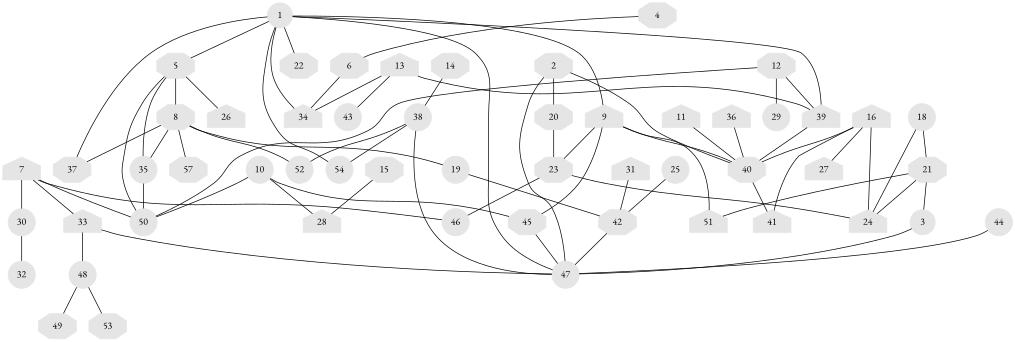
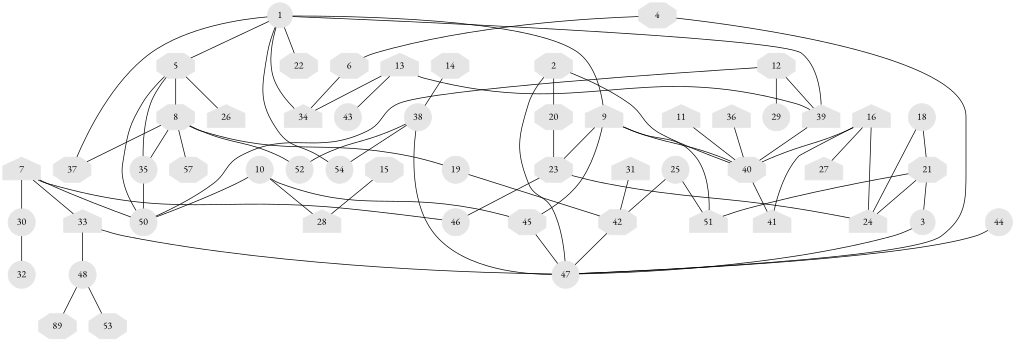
edge "1" -- "47": now "4" -- "47"
edge "25" -- "51": added
node "49": label "49" -> "89"
